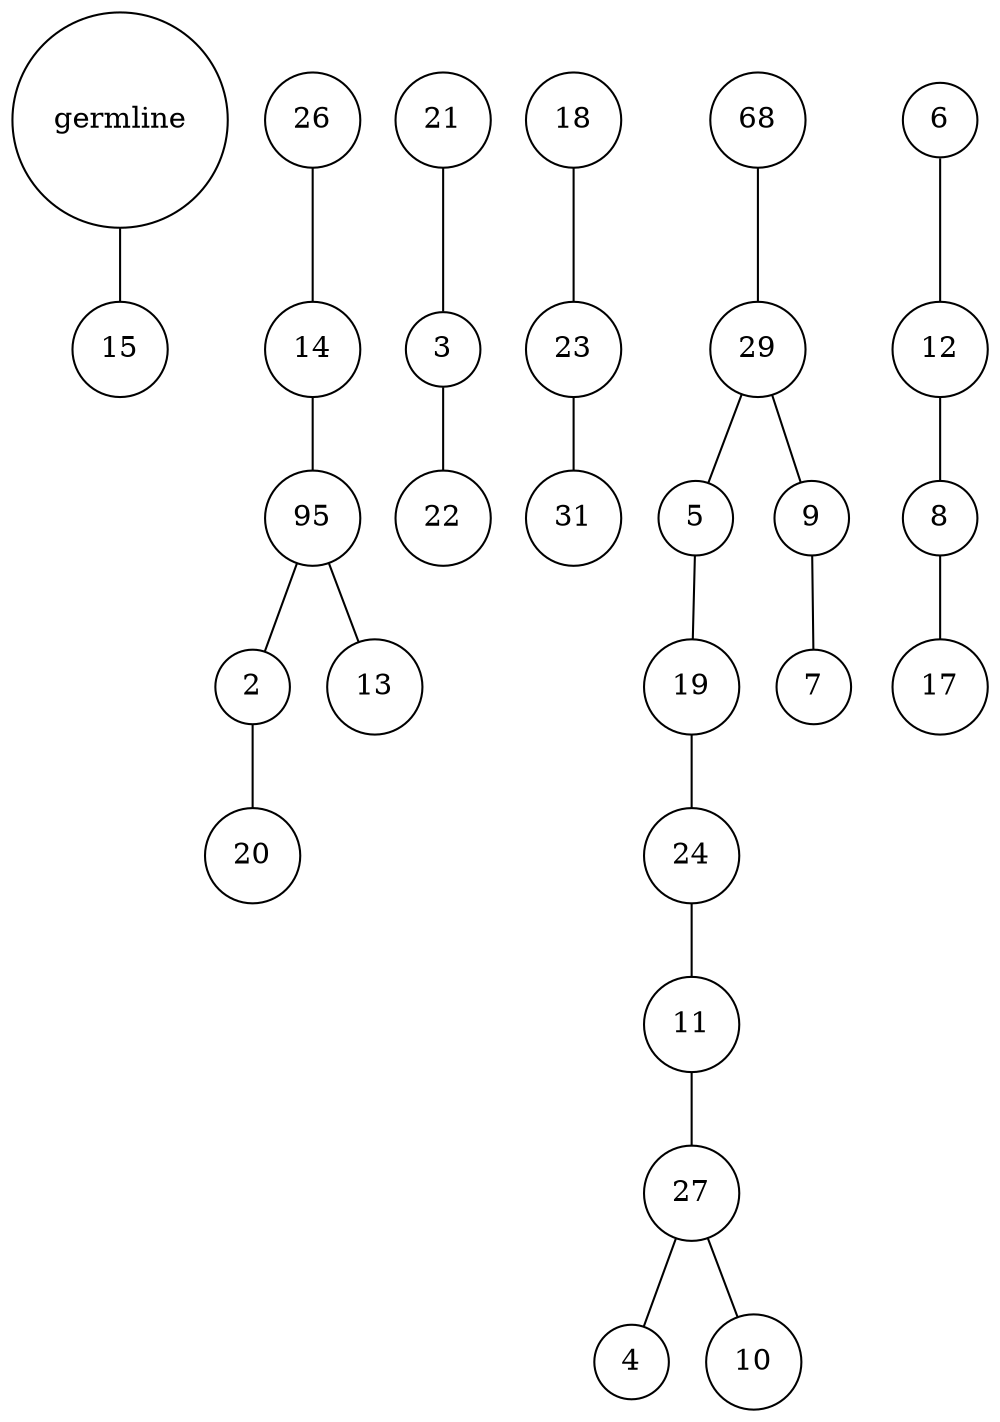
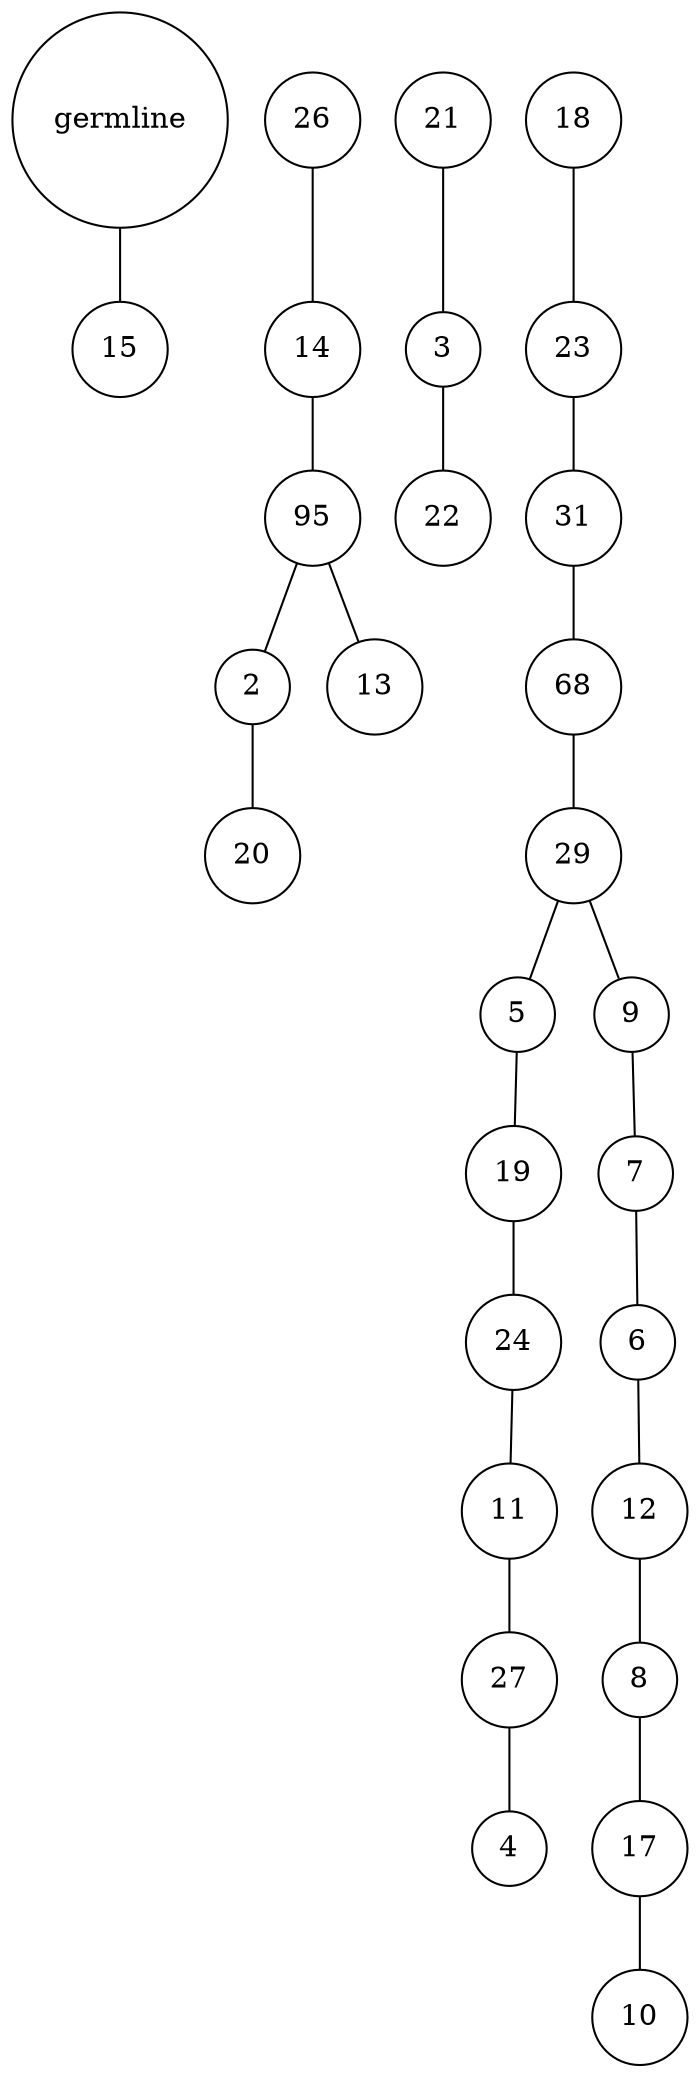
edge "31" -- "68": added
edge "7" -- "6": added
edge "27" -- "10": now "17" -- "10"
